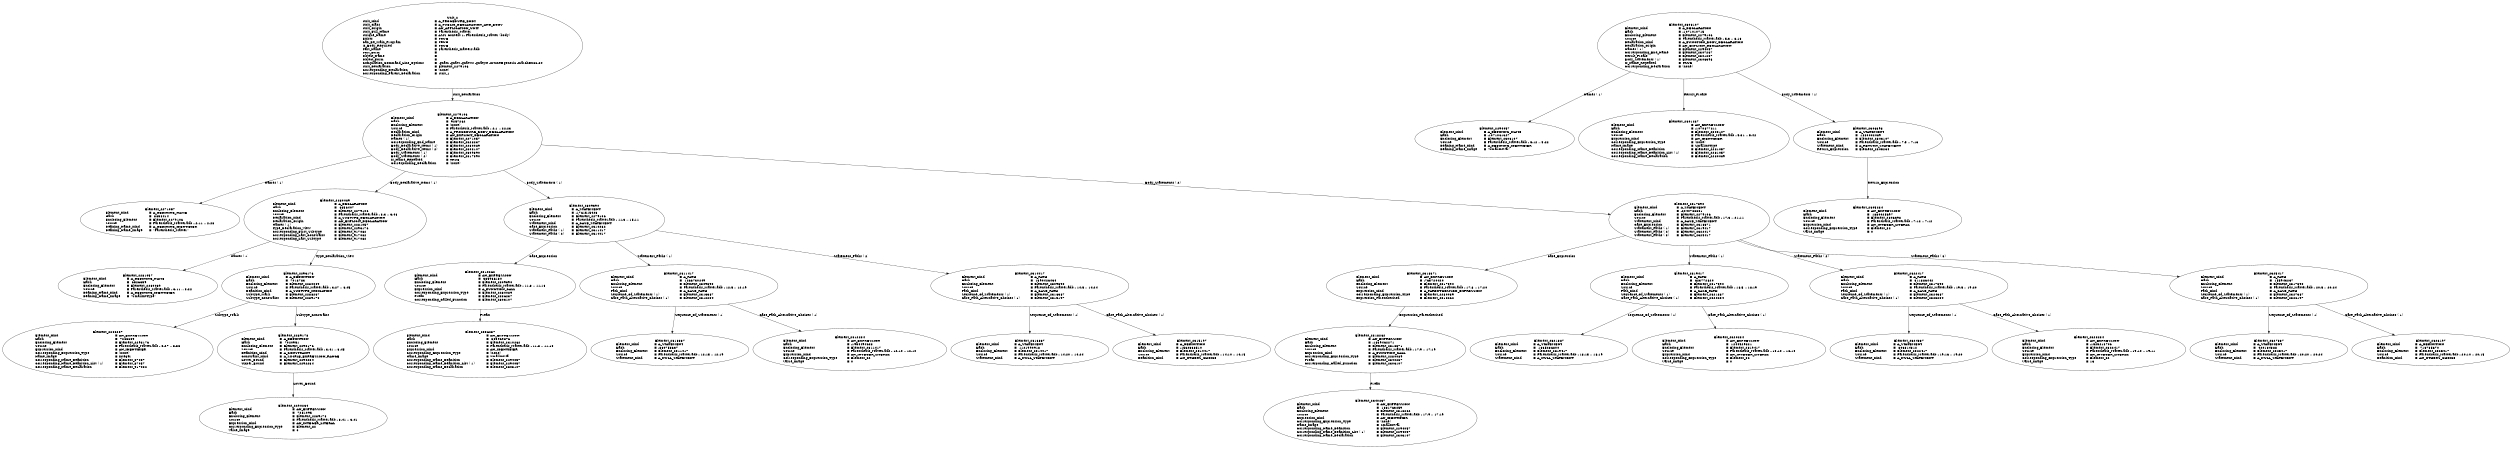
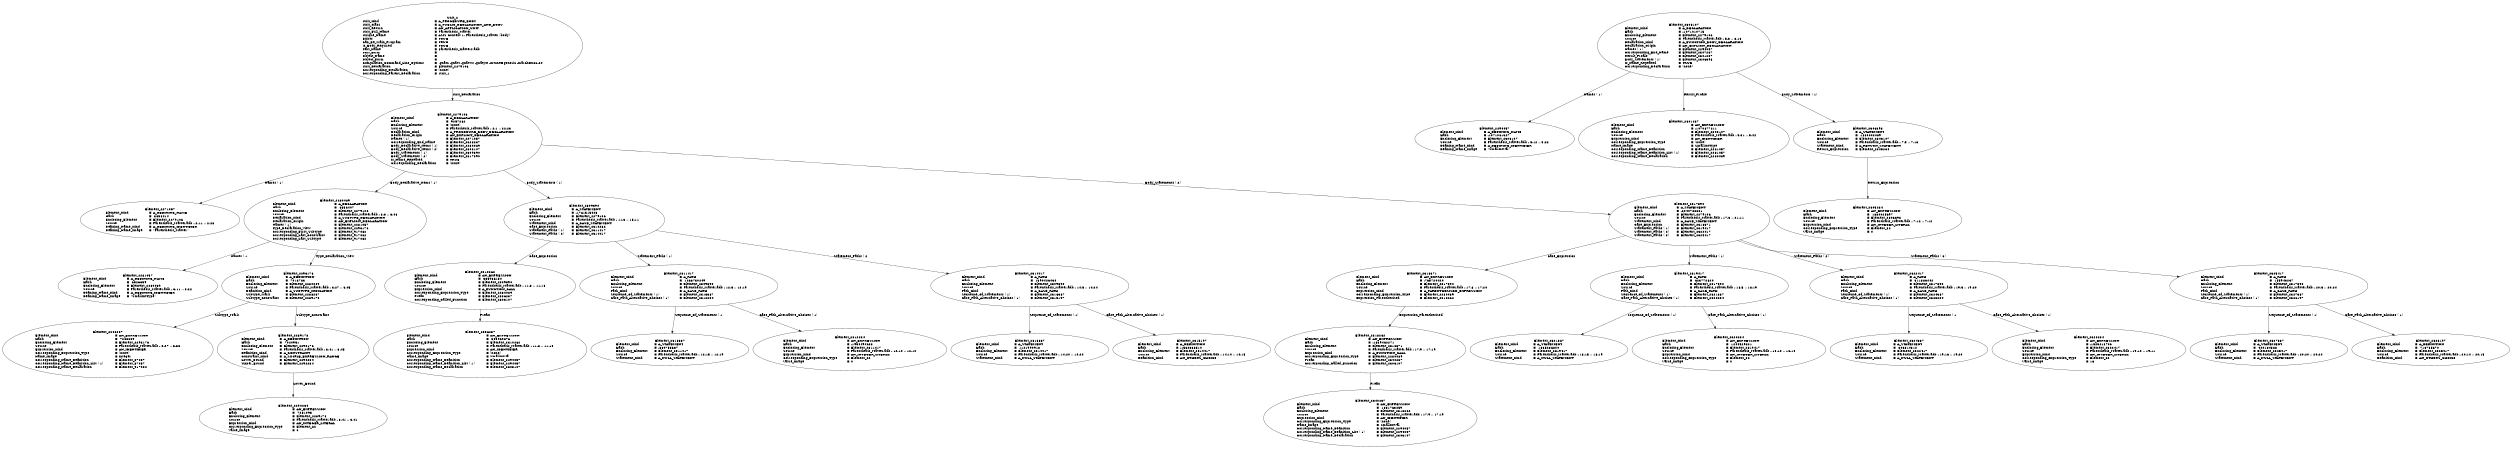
node "Unit_2": text "Unit_Origin" -> "Unit_Return"
